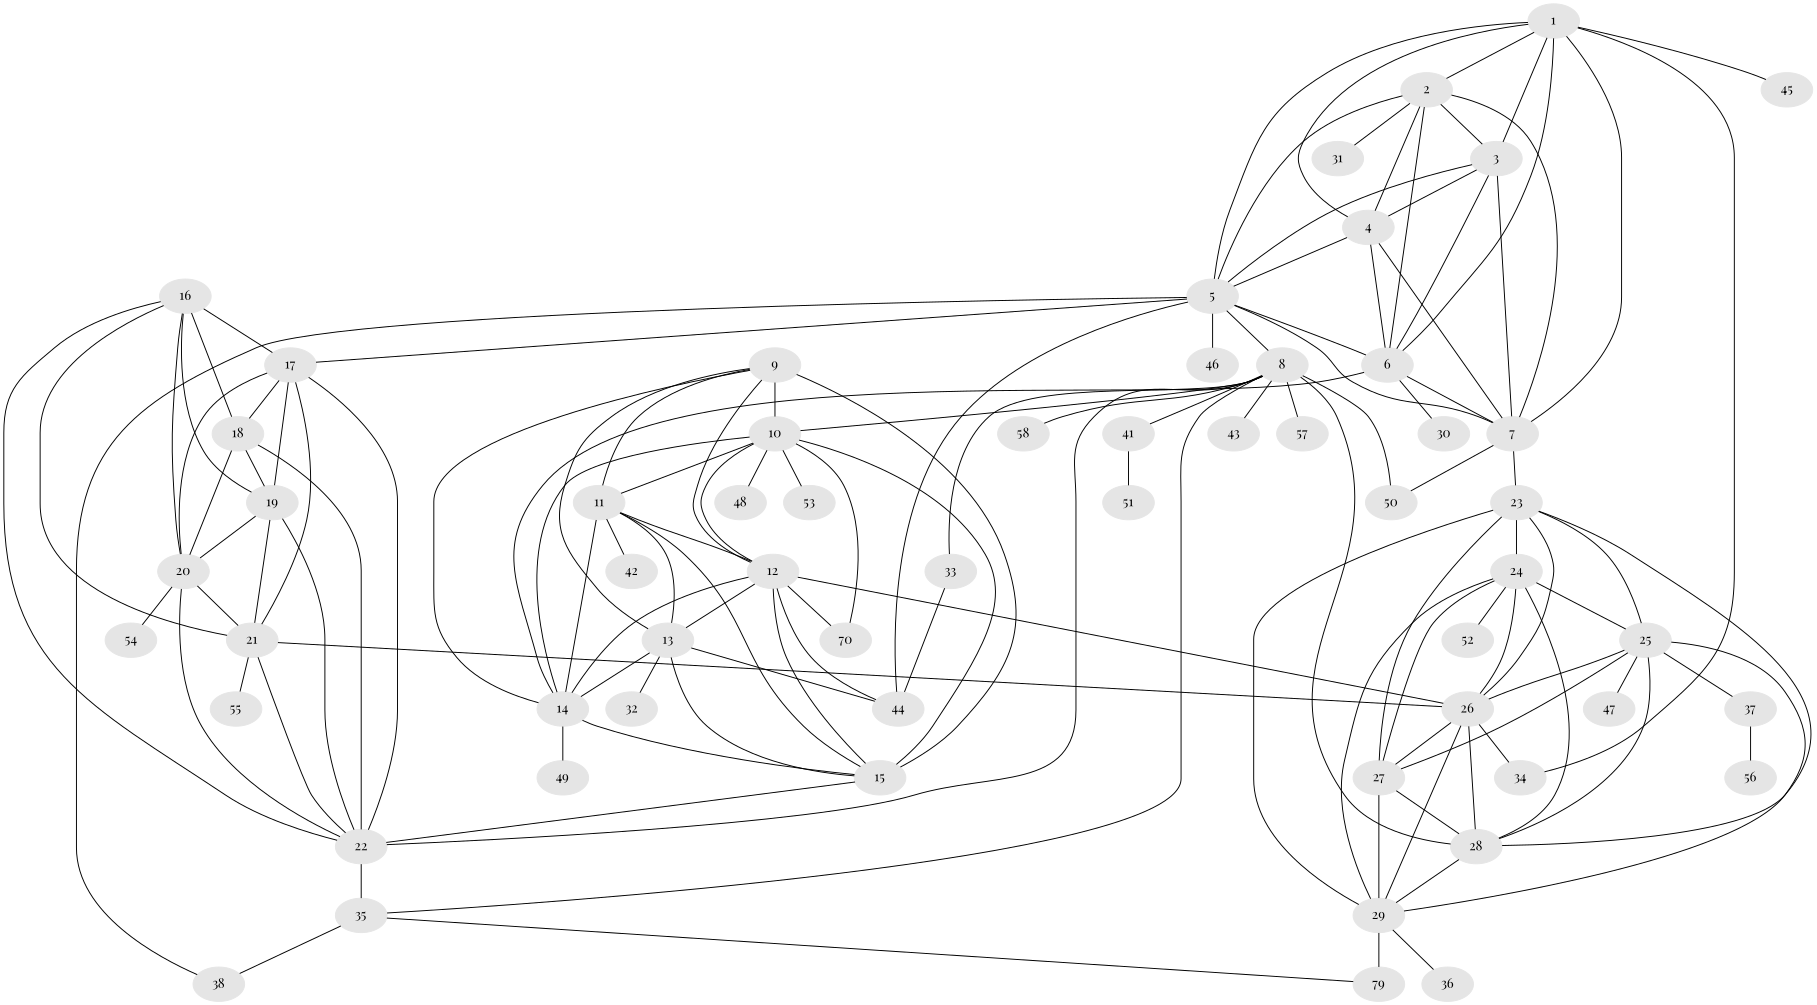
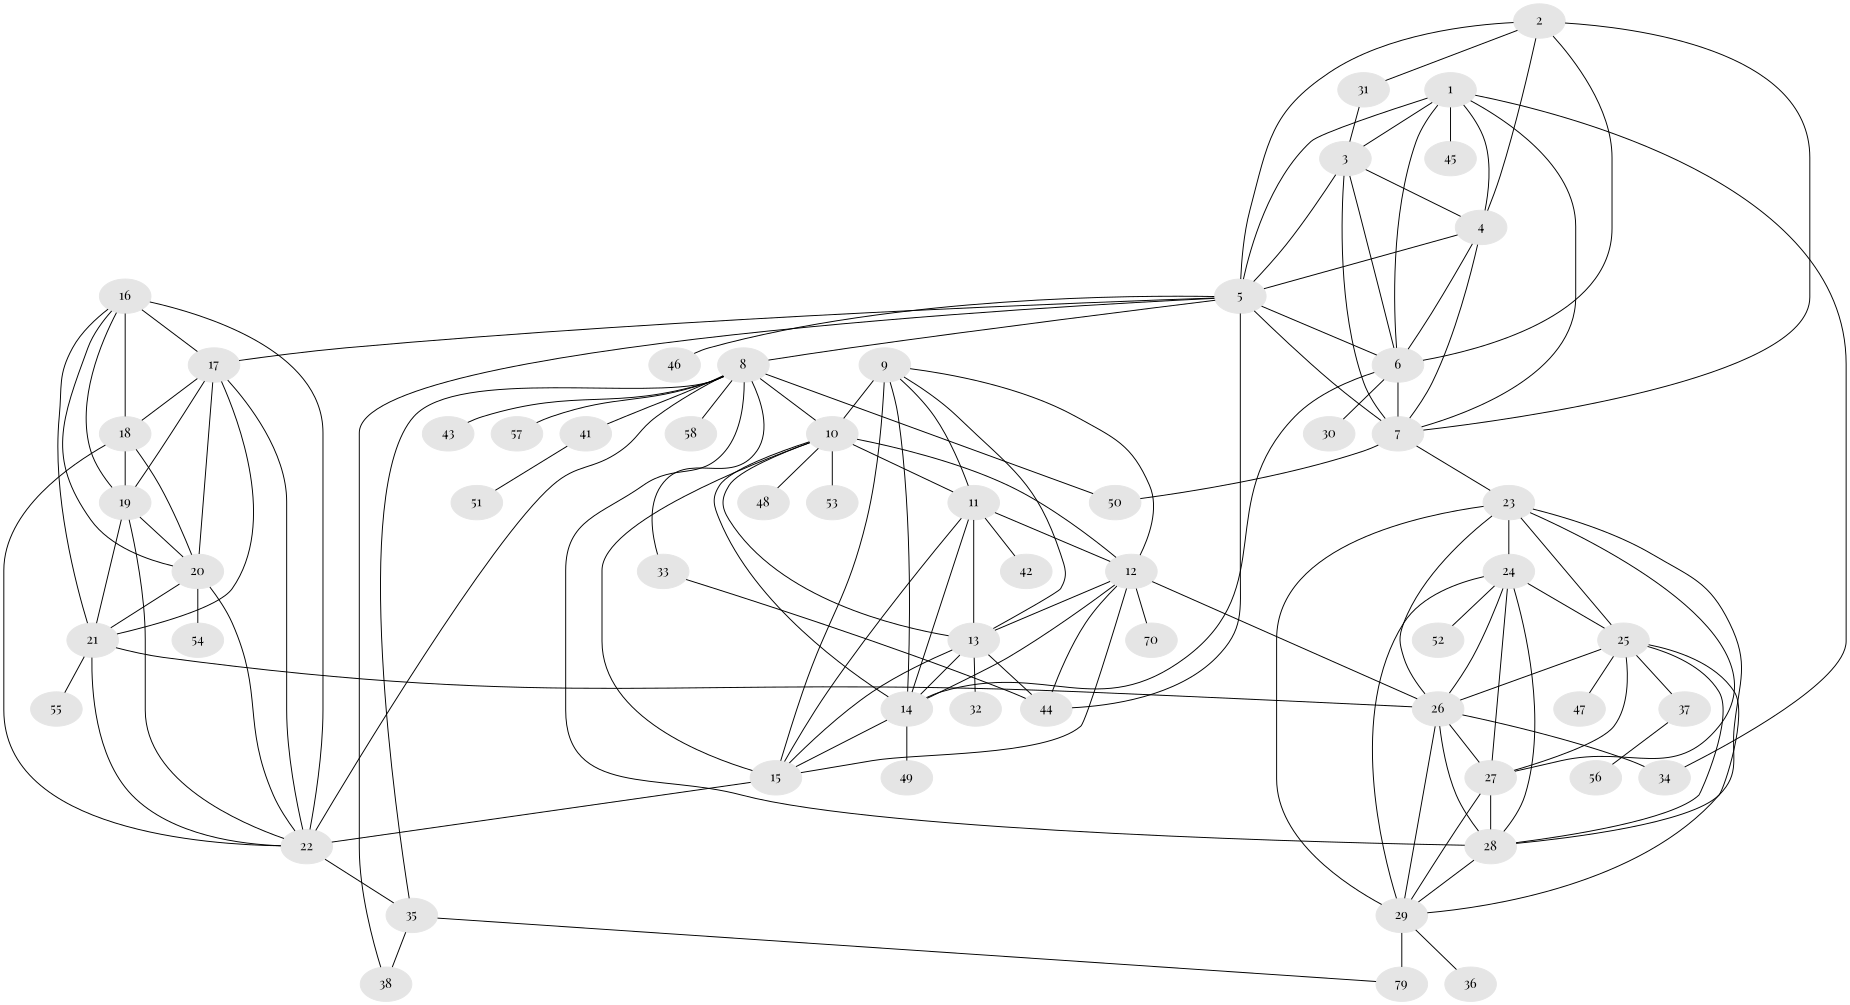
edge "1" -- "2": removed
edge "2" -- "3": now "31" -- "3"
edge "10" -- "70": now "10" -- "13"
